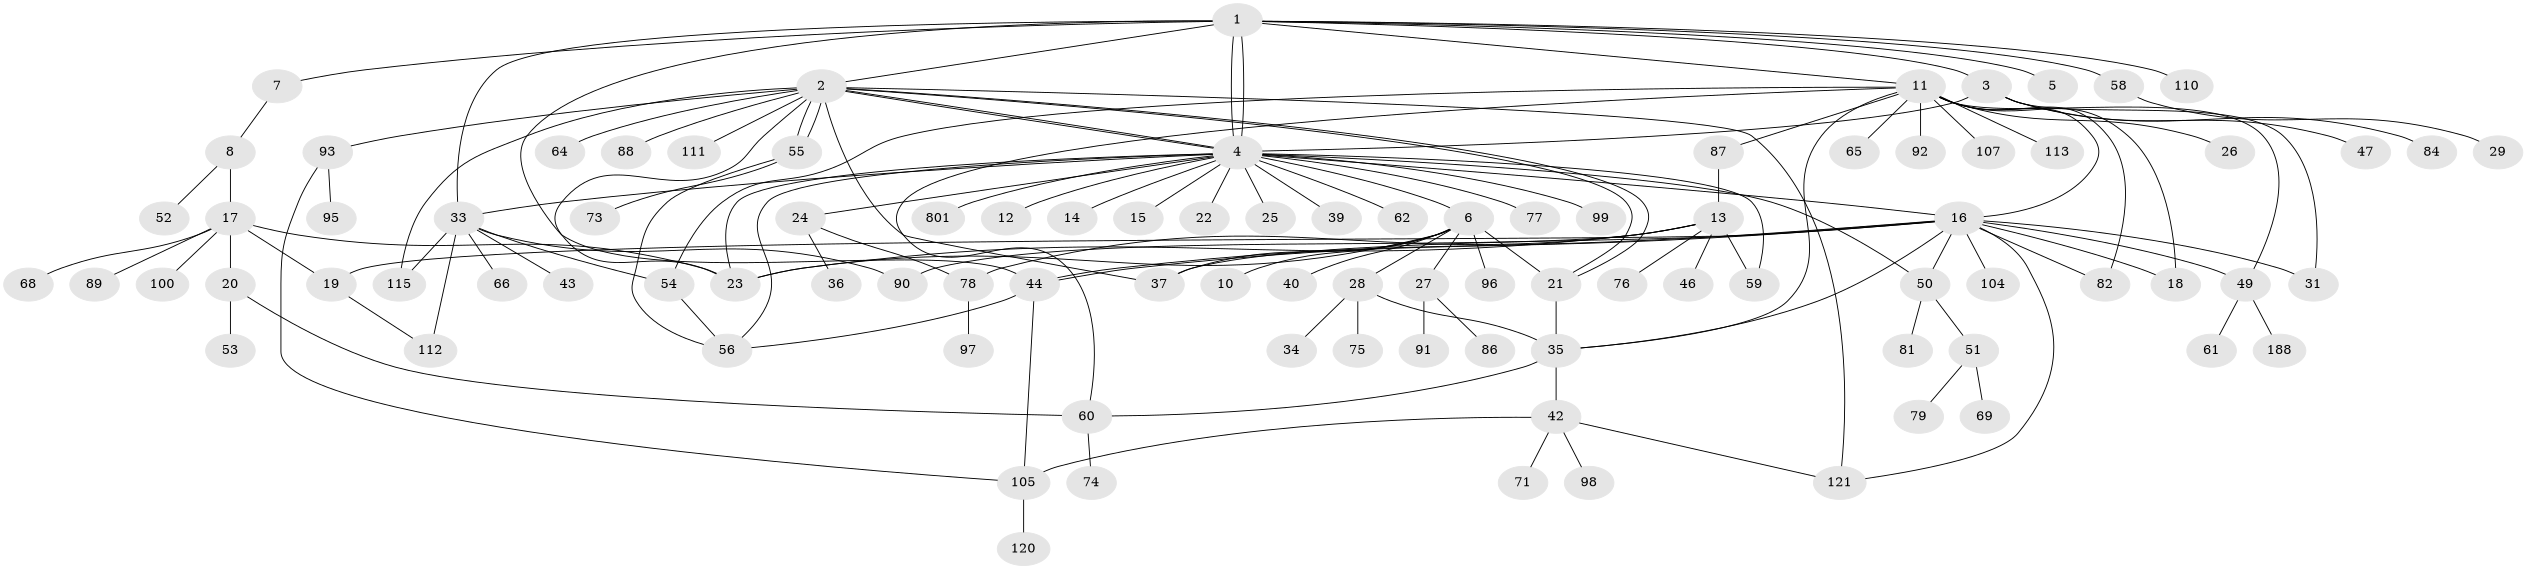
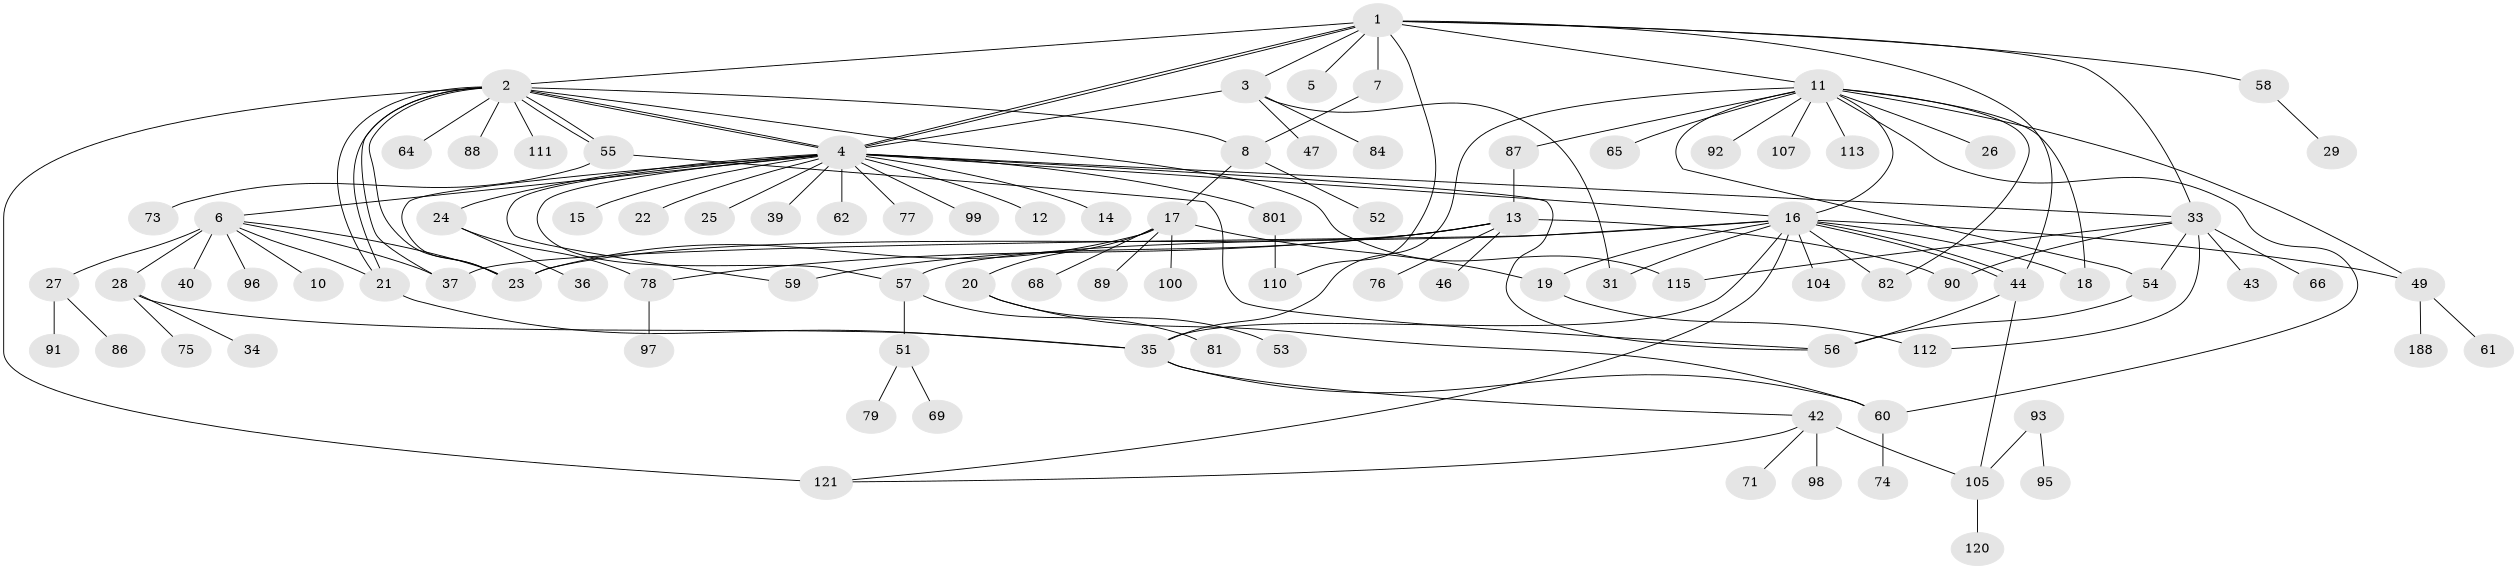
edge "2" -- "93": now "2" -- "8"
edge "801" -- "110": added
node "50": label "50" -> "57"
